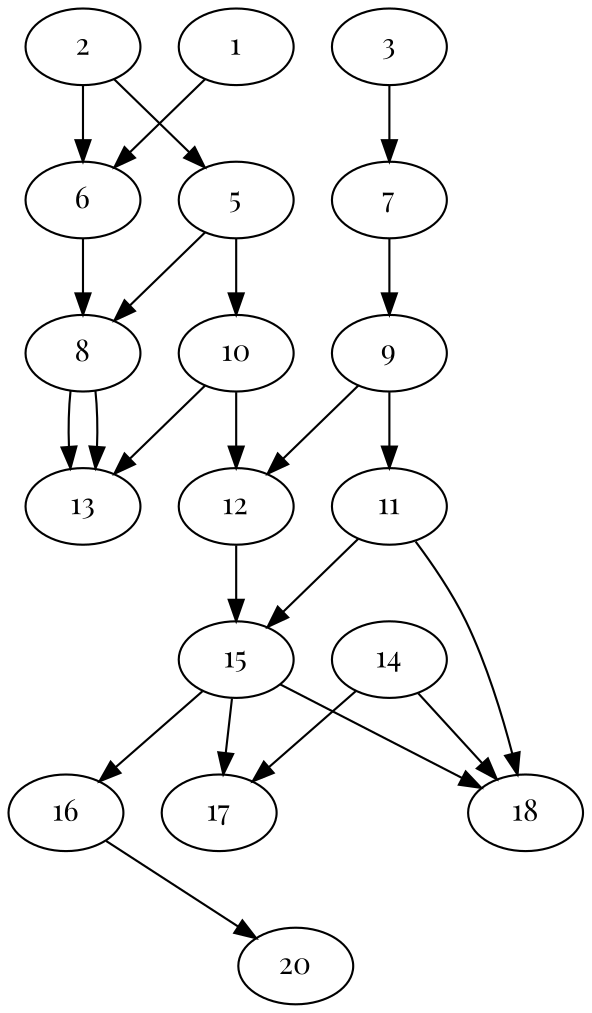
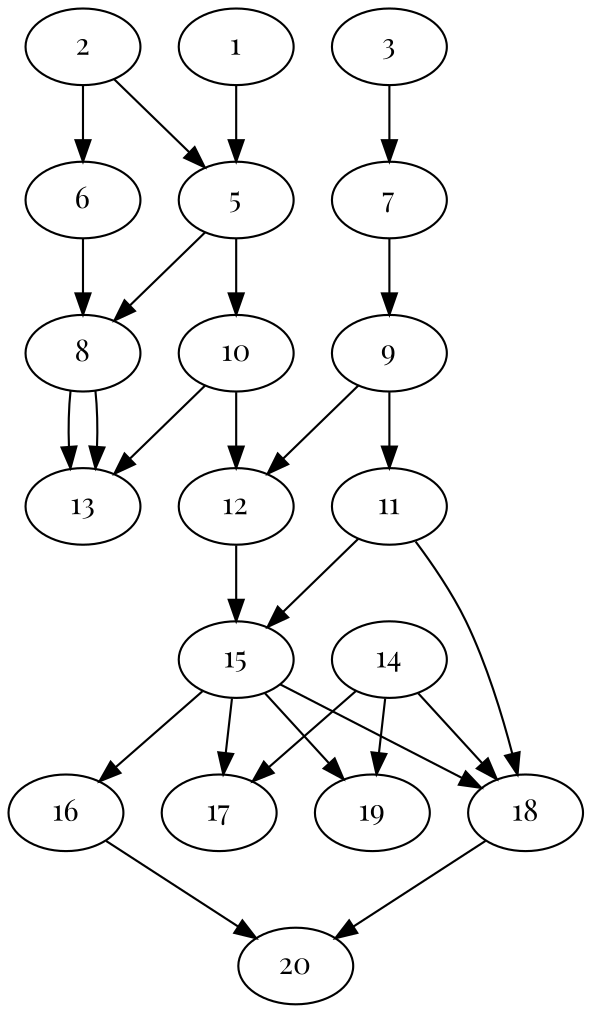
edge "1" -> "6": now "1" -> "5"
node "19": added
edge "18" -> "20": added
